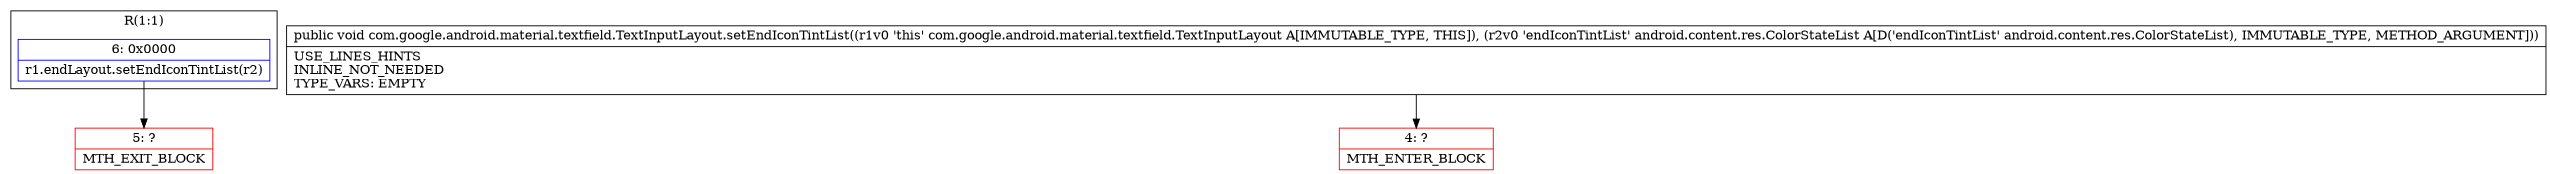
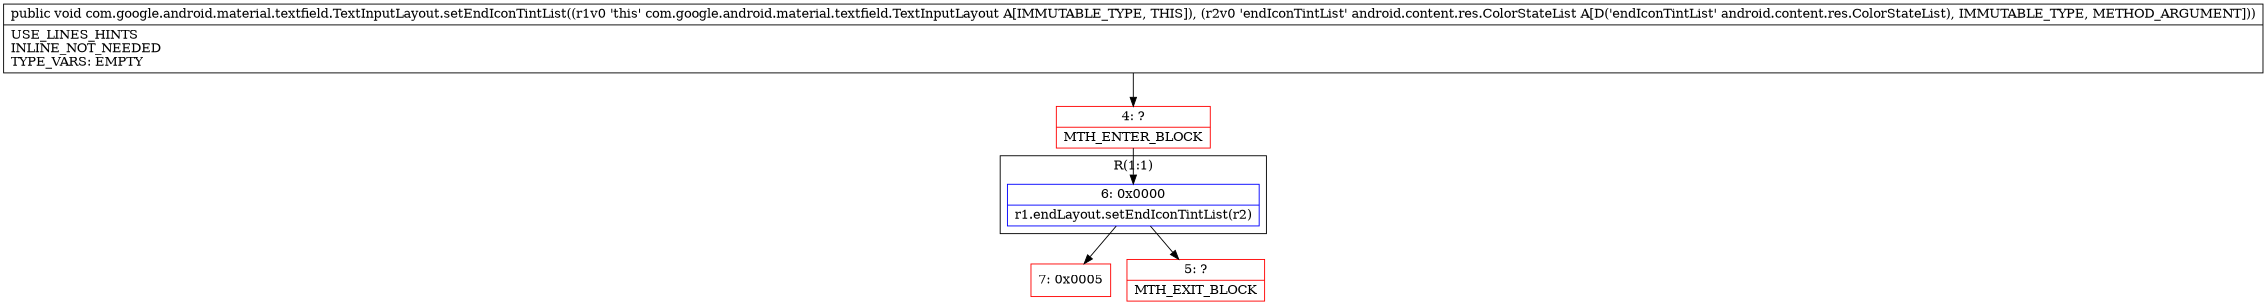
edge "4: ?" -> "6: 0x0000": added
node "7: 0x0005": added
